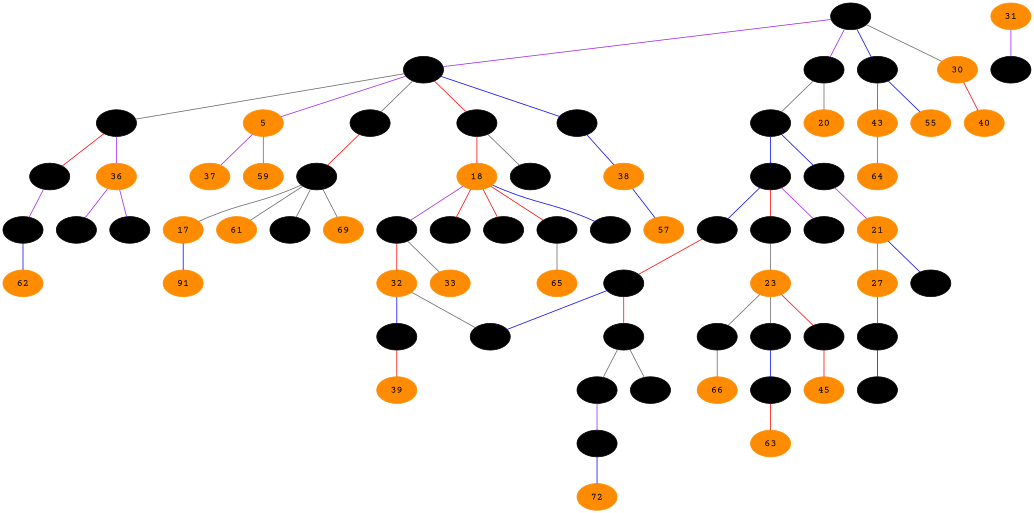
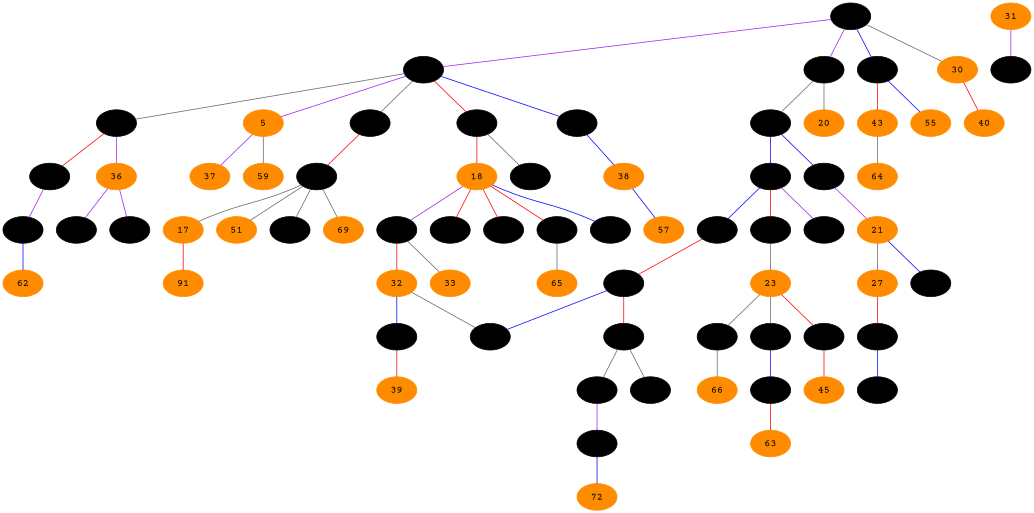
node "61": label "61" -> "51"
edge "17" -- "91": color blue -> red
